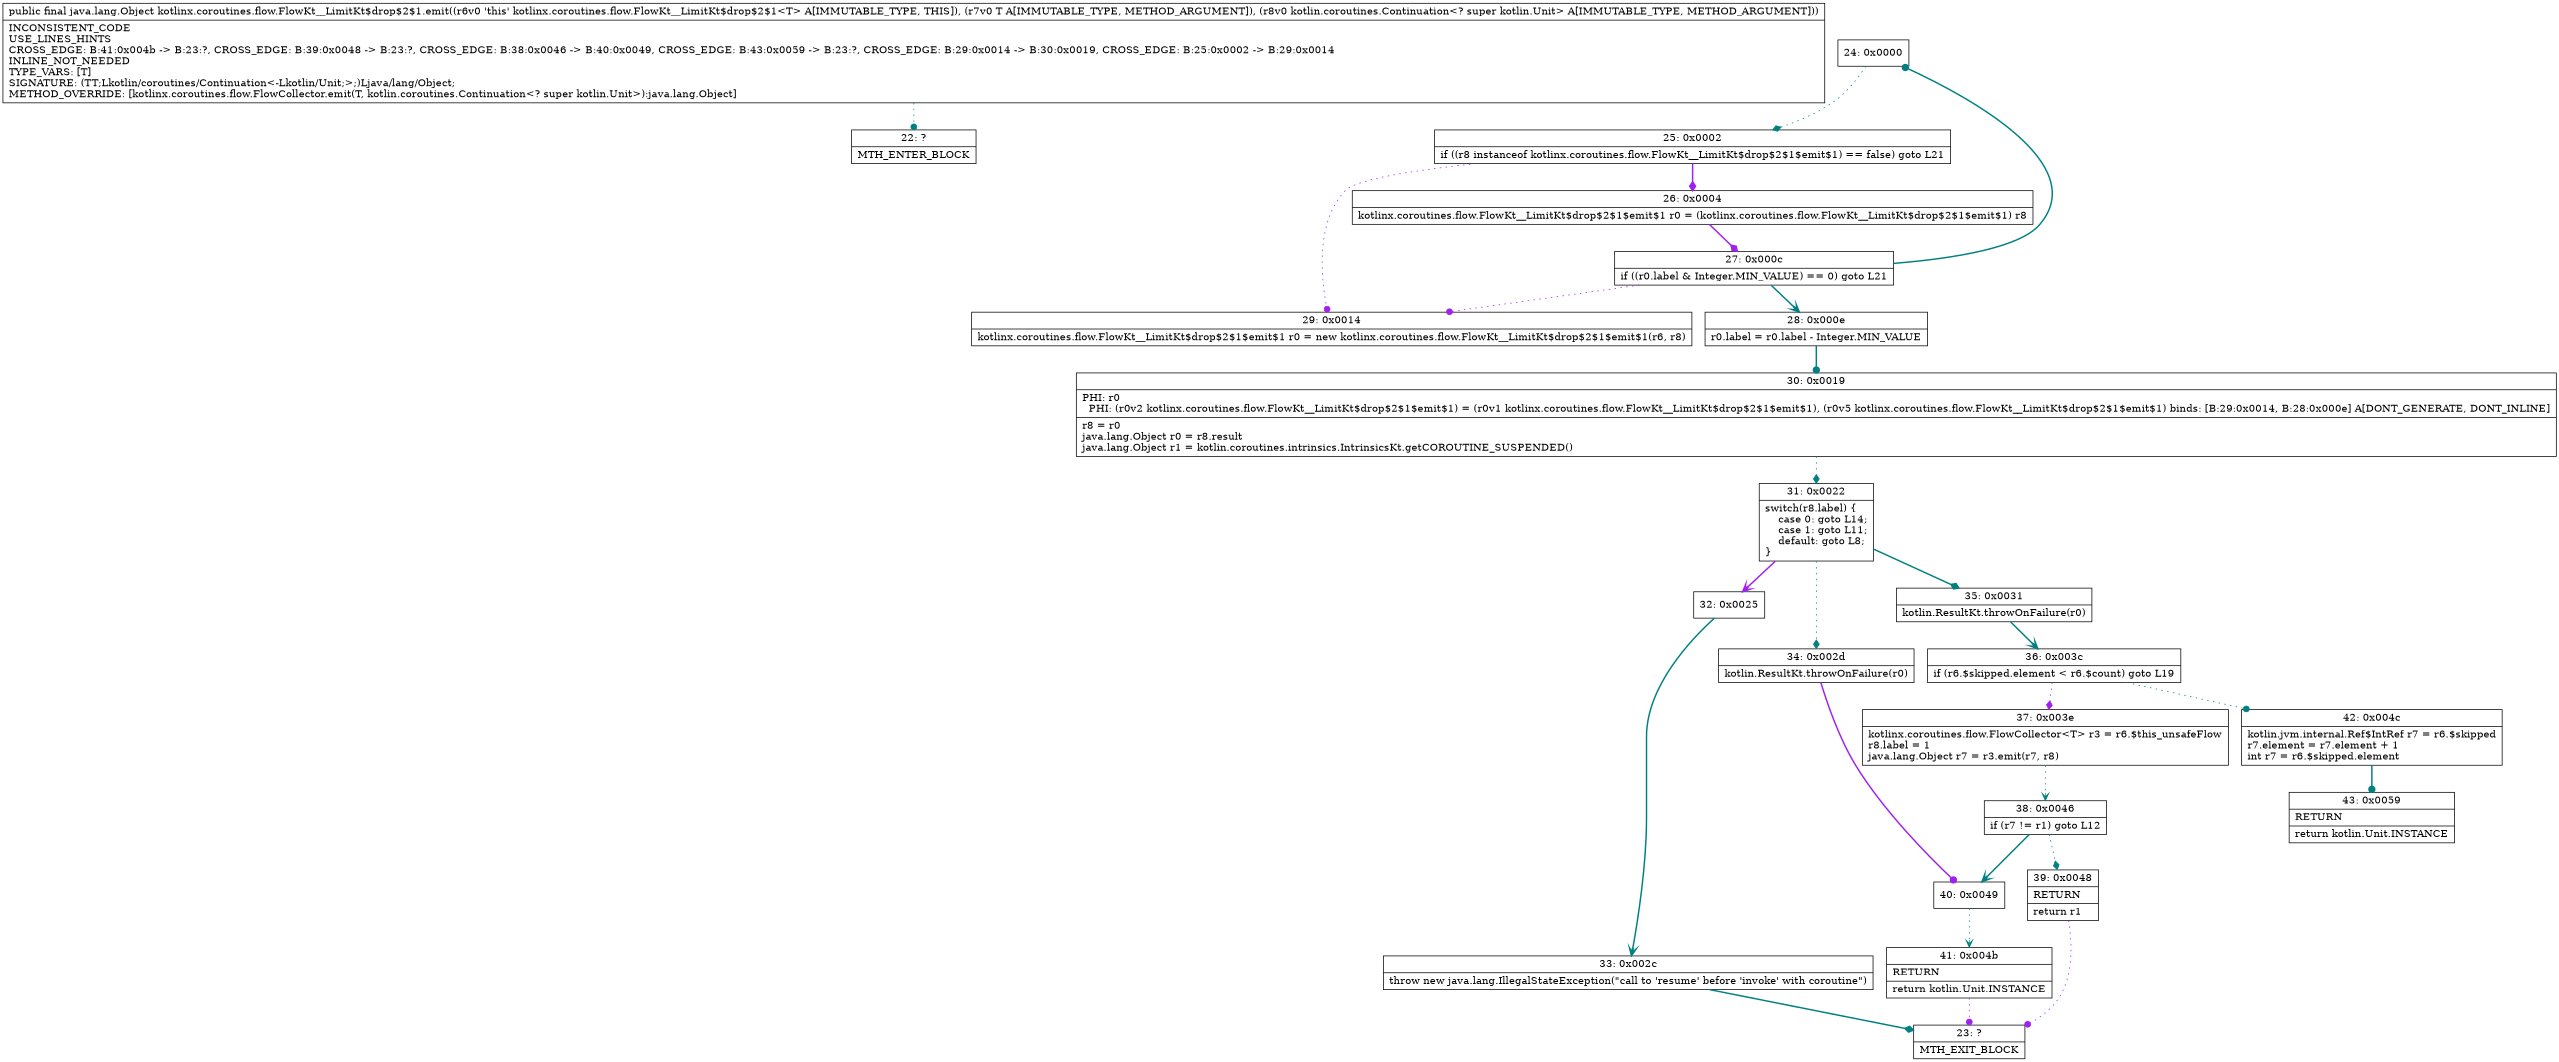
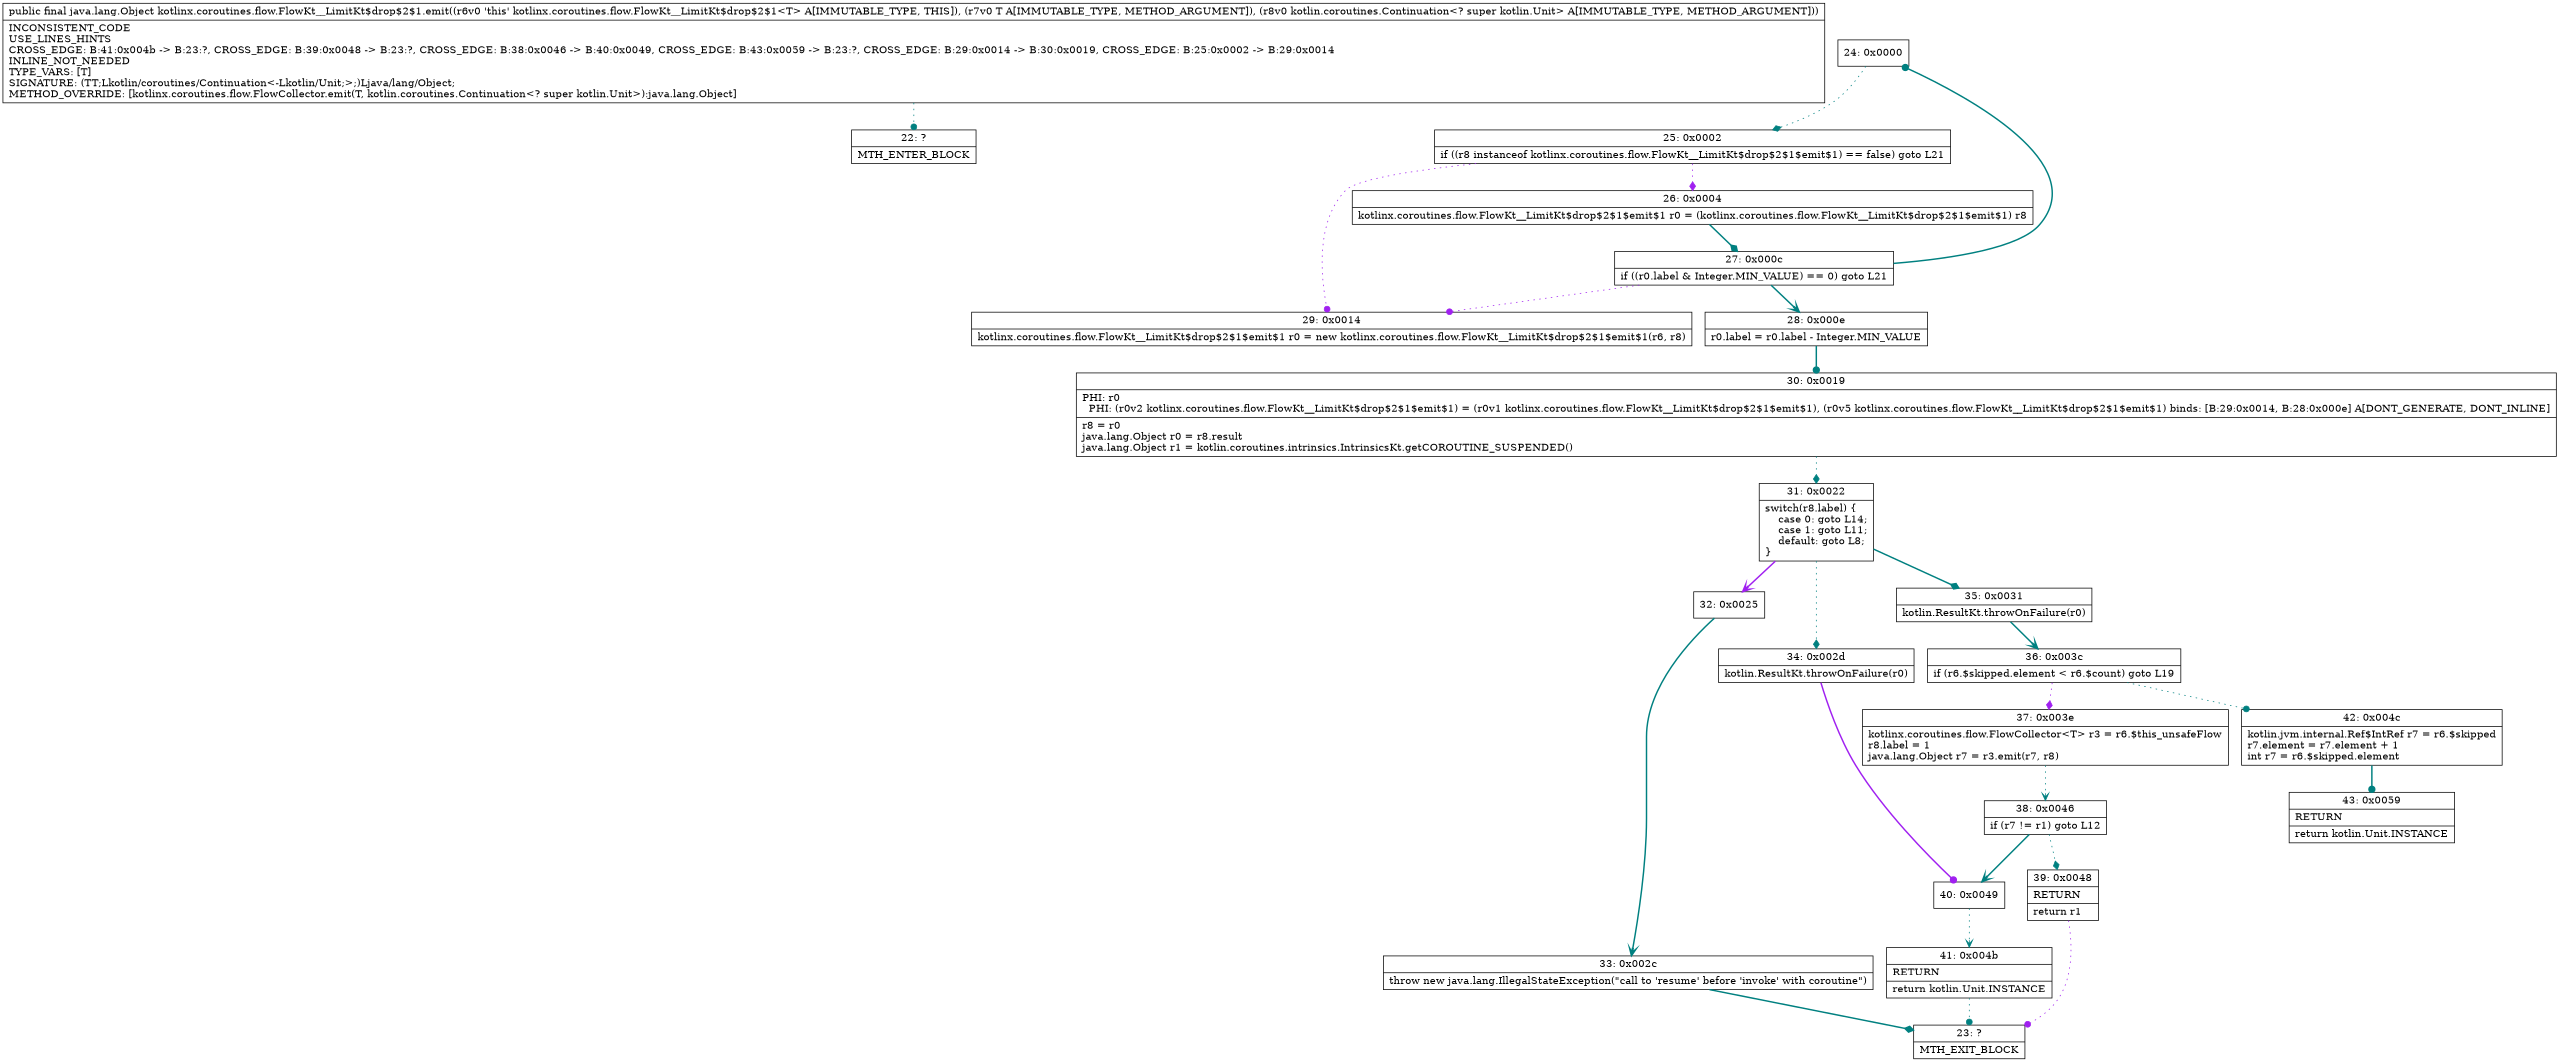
edge "25: 0x0002" -> "26: 0x0004": style bold -> dotted
edge "26: 0x0004" -> "27: 0x000c": color purple -> teal
edge "41: 0x004b" -> "23: ?": color purple -> teal
